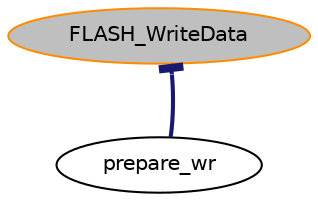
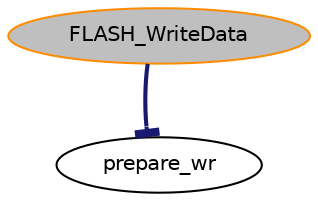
edge "prepare_wr" -> "FLASH_WriteData": reversed
